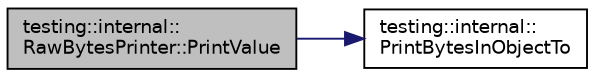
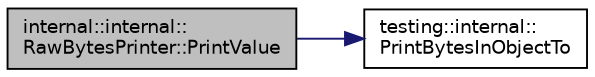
node "testing::internal:: RawBytesPrinter::PrintValue": label "testing::internal:: RawBytesPrinter::PrintValue" -> "internal::internal:: RawBytesPrinter::PrintValue"
